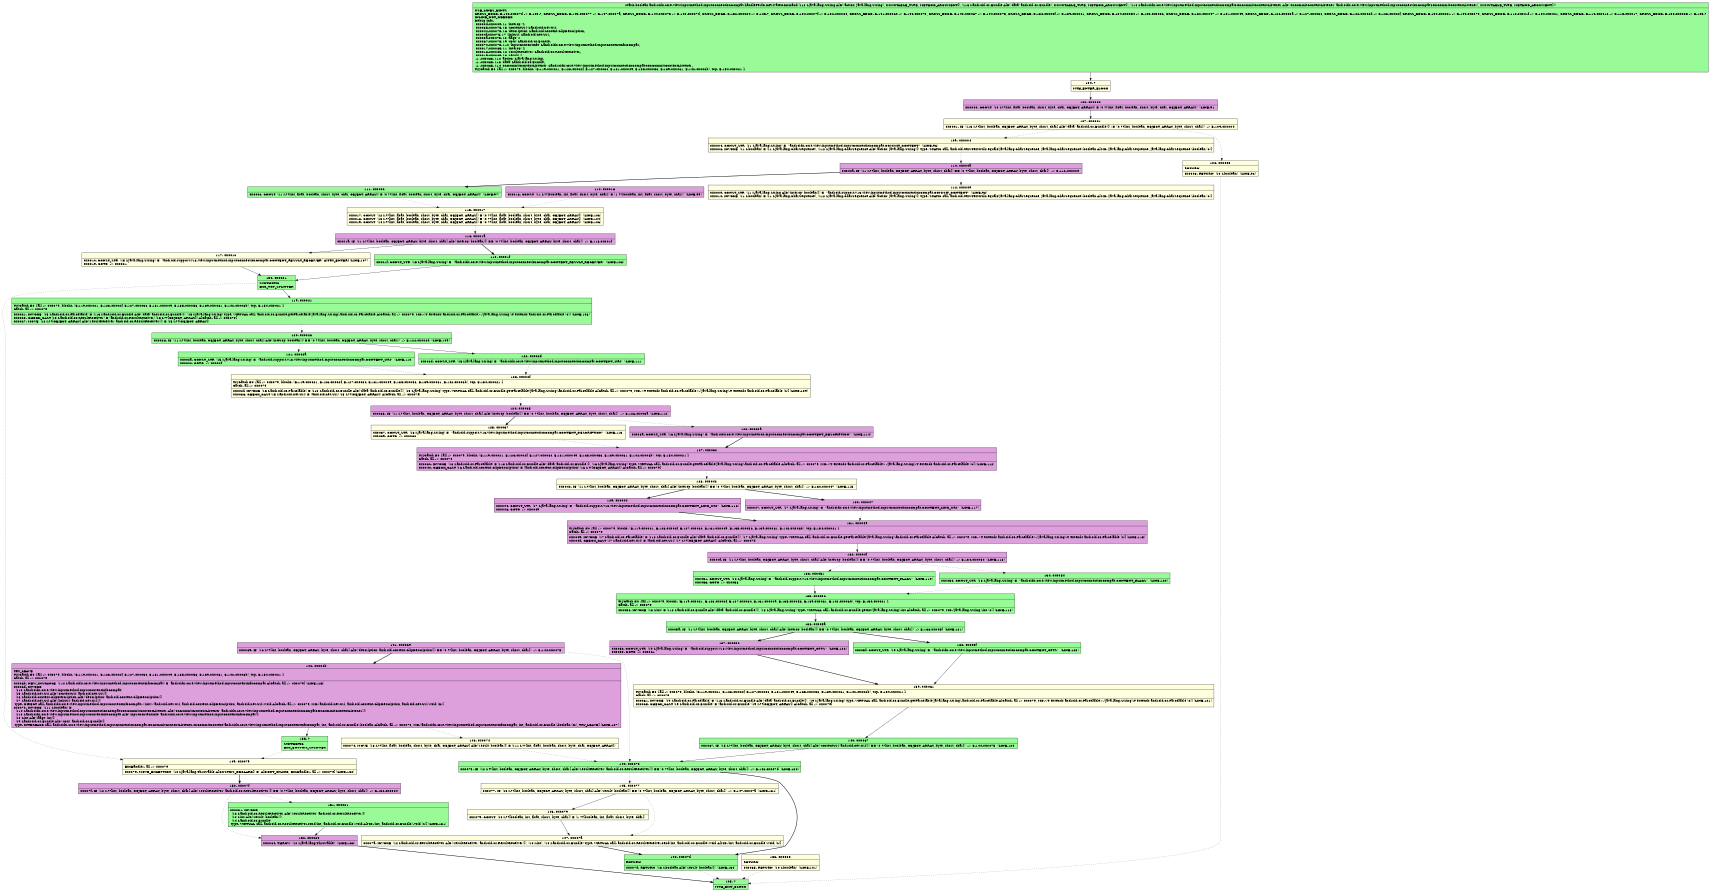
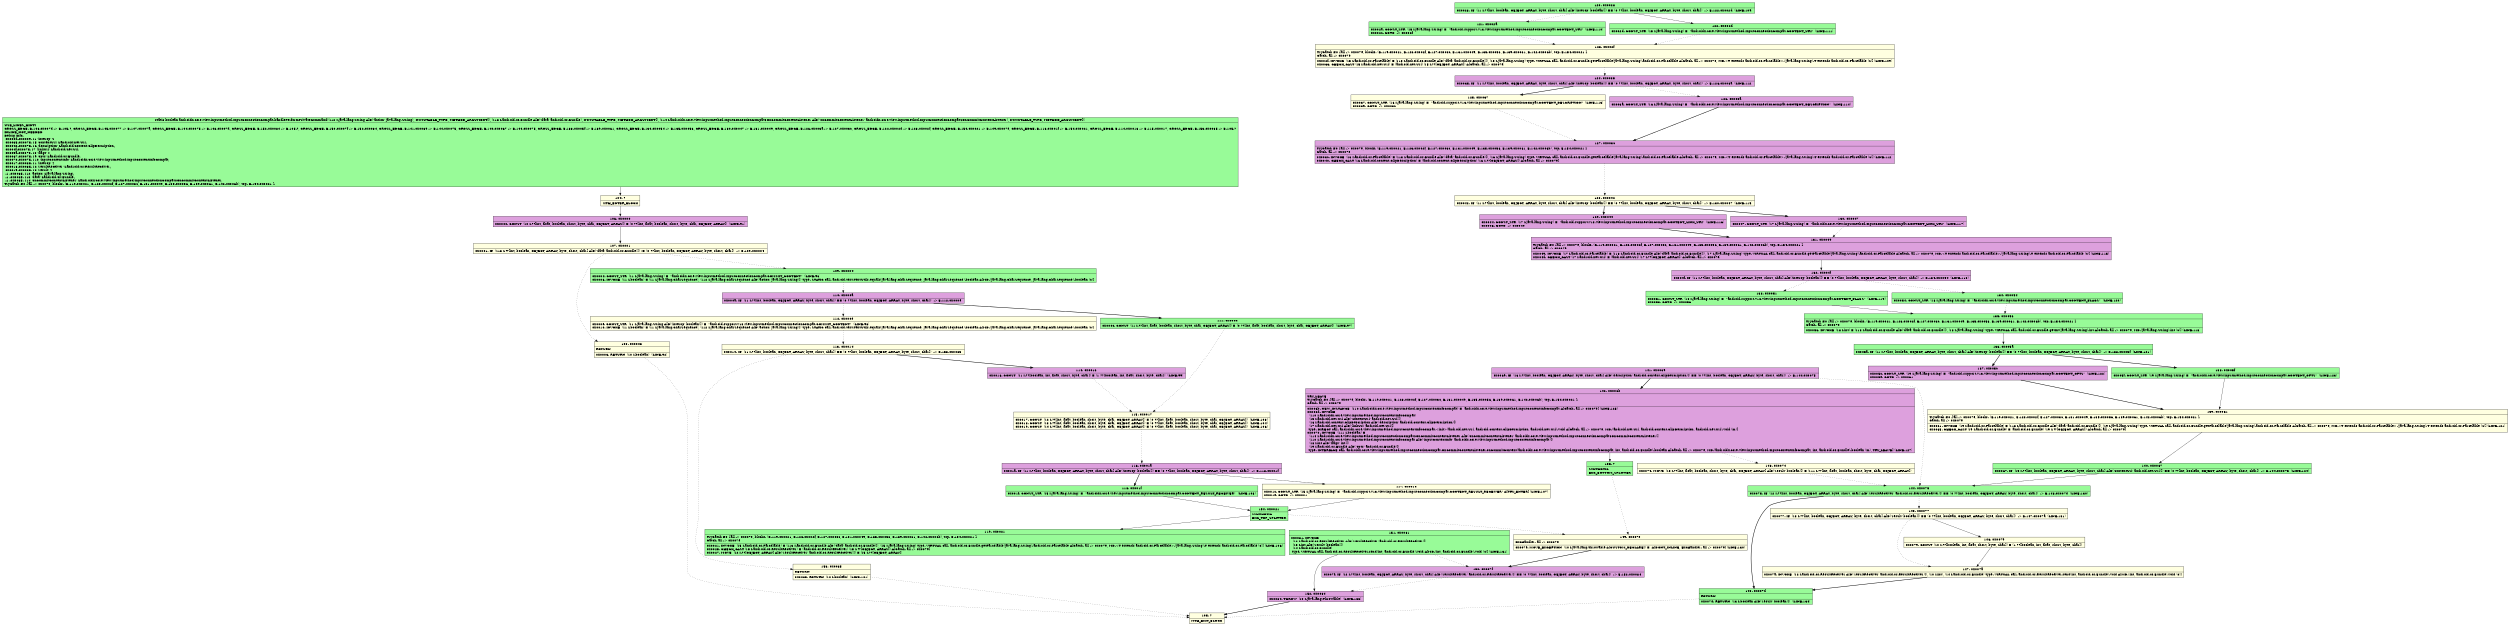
node "109: 0x0004": fillcolor lightyellow -> palegreen
edge "119: 0x0021" -> "120: 0x0028": removed
node "113: 0x0014": added
edge "150: 0x007f" -> "151: 0x0081": reversed
node "105: ?": fillcolor palegreen -> lightyellow
